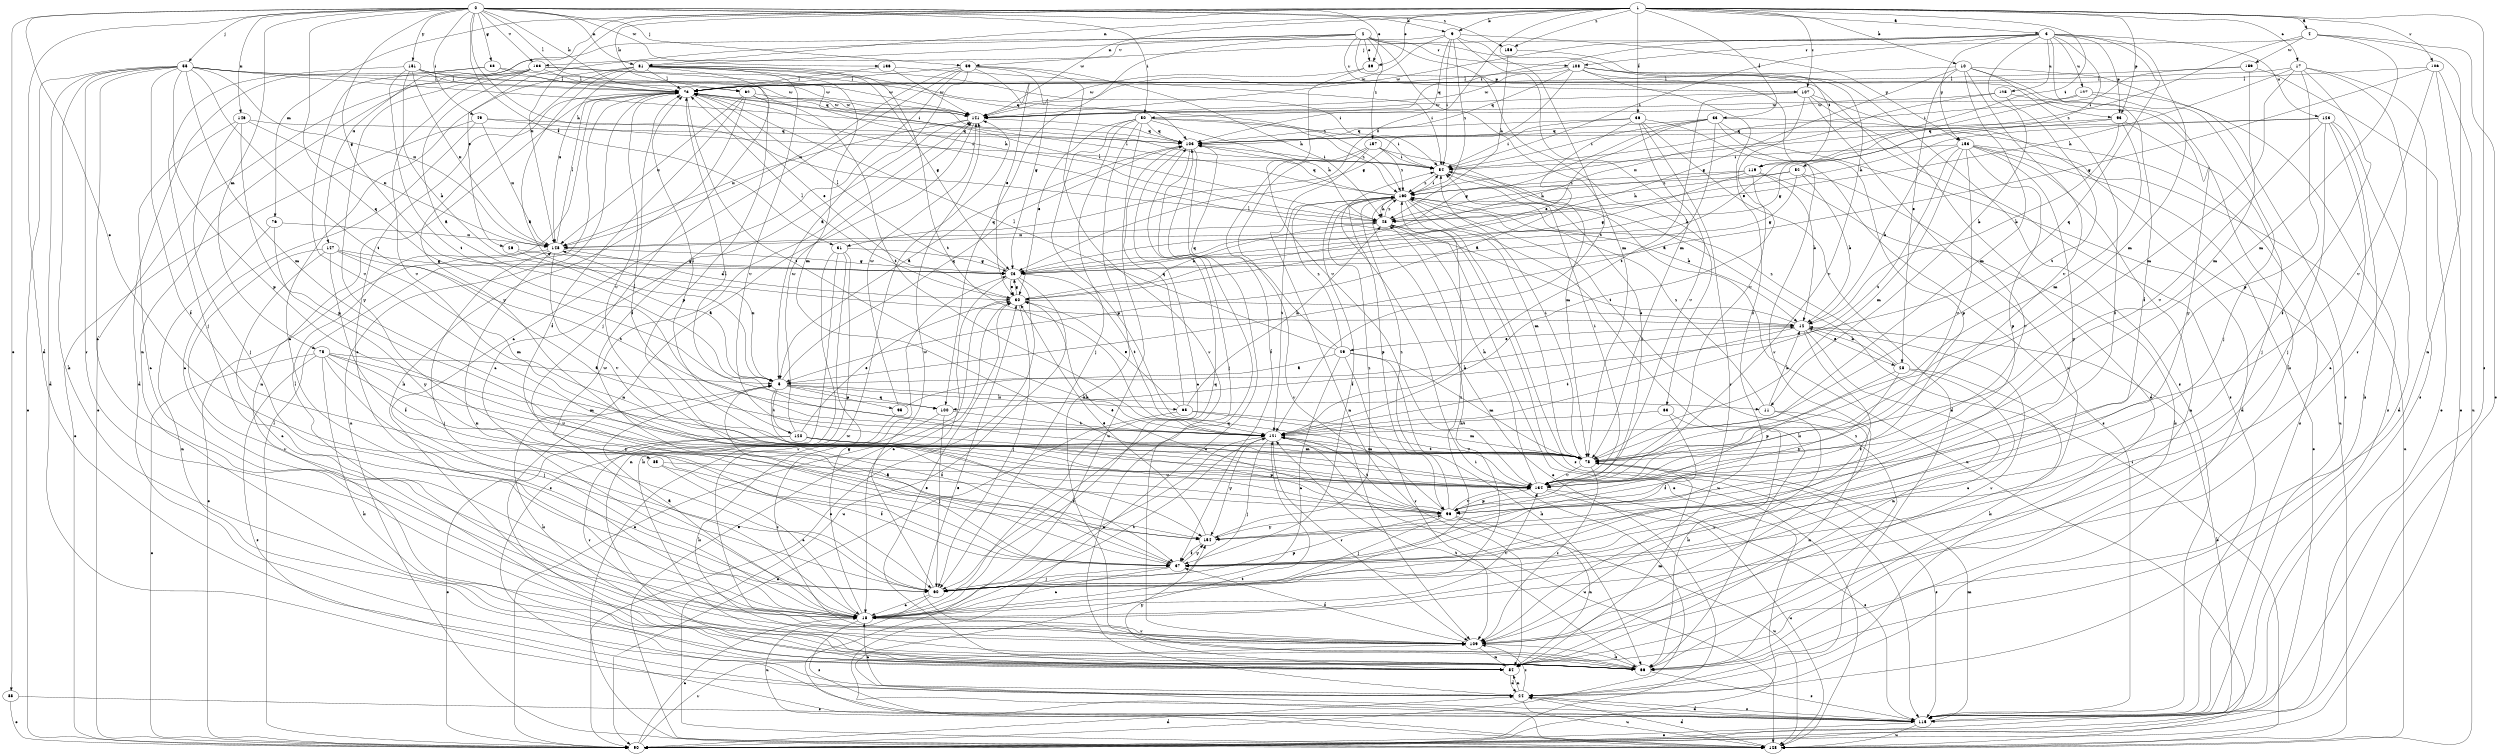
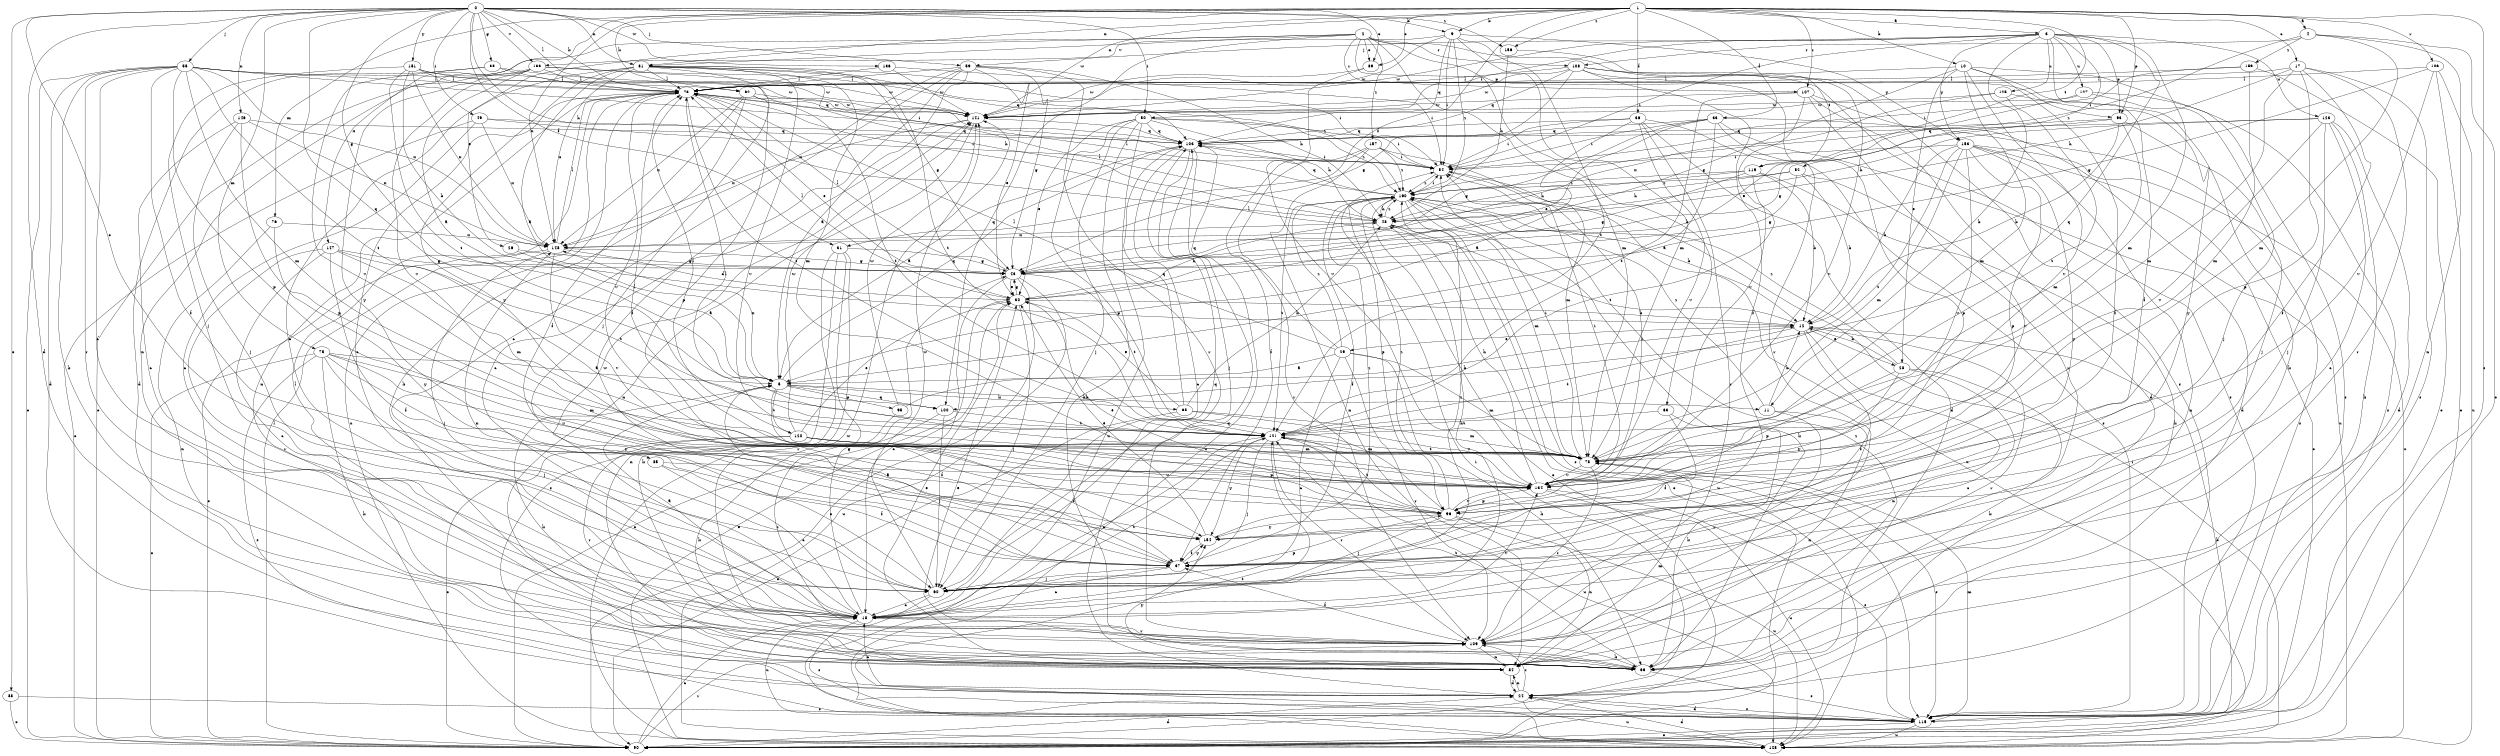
edge "4" -> "159": label "w" -> "z"
